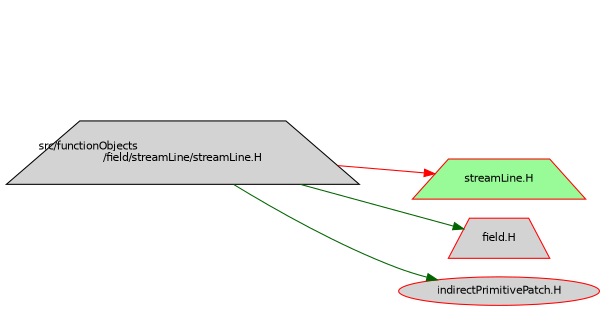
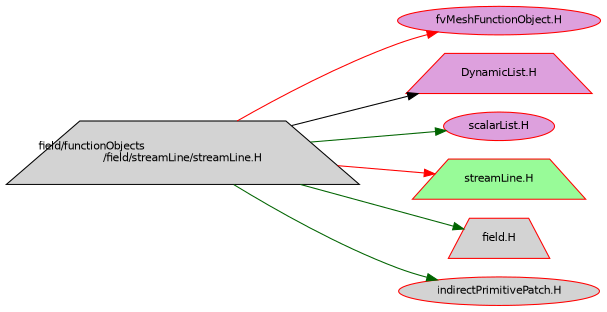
node "fvMeshFunctionObject.H": added
node "DynamicList.H": added
node "scalarList.H": added
node "src/functionObjects /field/streamLine/streamLine.H": label "src/functionObjects /field/streamLine/streamLine.H" -> "field/functionObjects /field/streamLine/streamLine.H"
